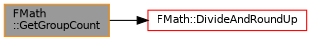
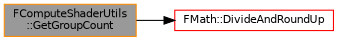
node "FMath ::GetGroupCount": label "FMath ::GetGroupCount" -> "FComputeShaderUtils ::GetGroupCount"
